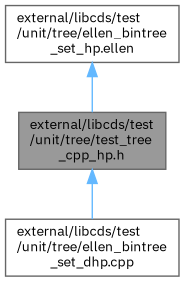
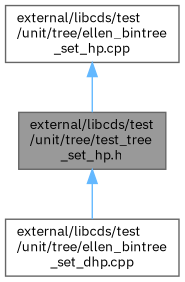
node "external/libcds/test /unit/tree/ellen_bintree _set_hp.ellen": label "external/libcds/test /unit/tree/ellen_bintree _set_hp.ellen" -> "external/libcds/test /unit/tree/ellen_bintree _set_hp.cpp"
node "external/libcds/test /unit/tree/test_tree _cpp_hp.h": label "external/libcds/test /unit/tree/test_tree _cpp_hp.h" -> "external/libcds/test /unit/tree/test_tree _set_hp.h"
